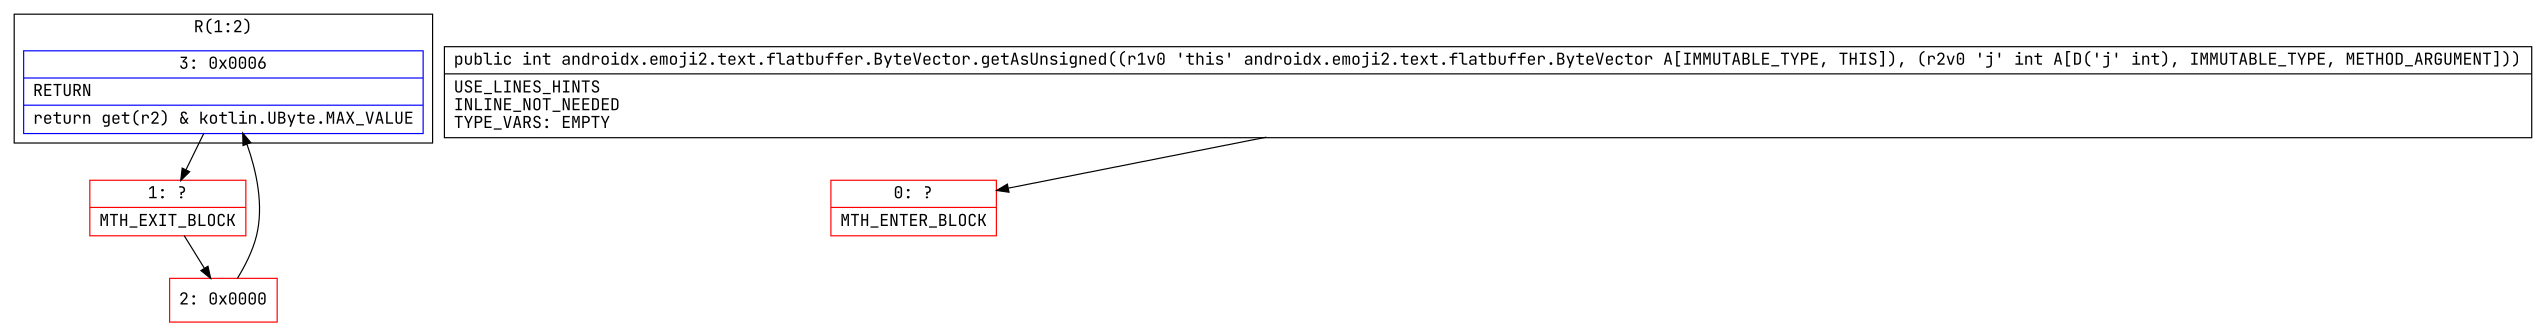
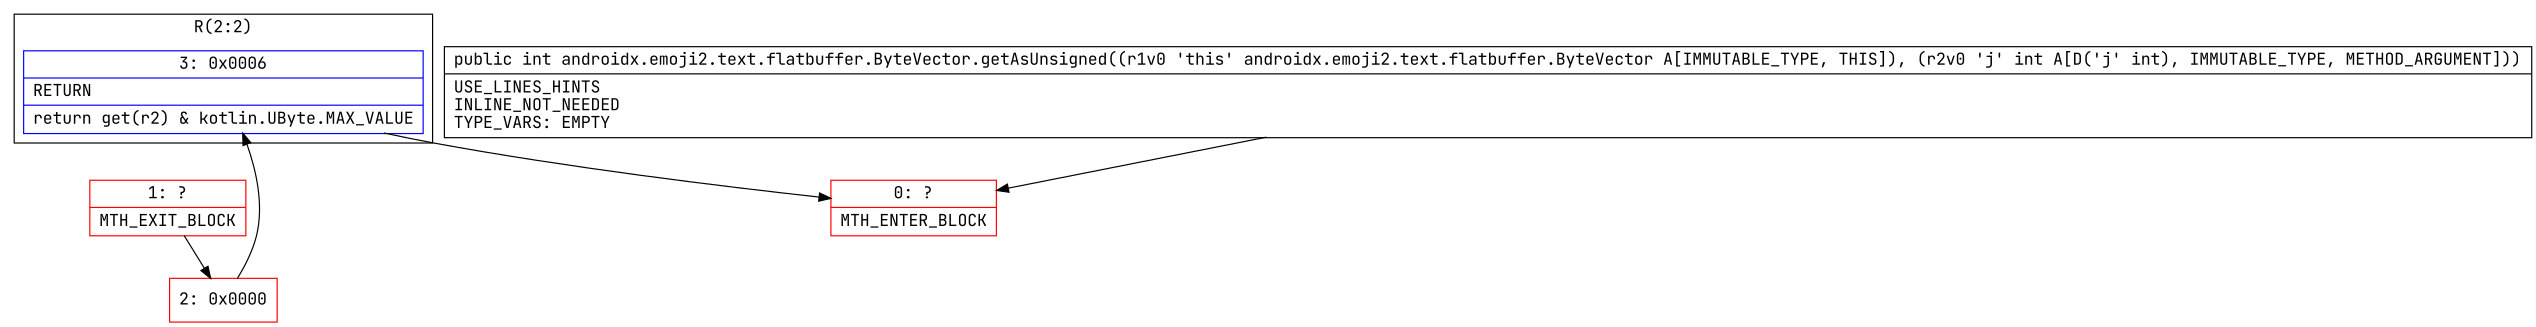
cluster "R(1:2)": label "R(1:2)" -> "R(2:2)"
edge "3: 0x0006" -> "1: ?": now "3: 0x0006" -> "0: ?"
